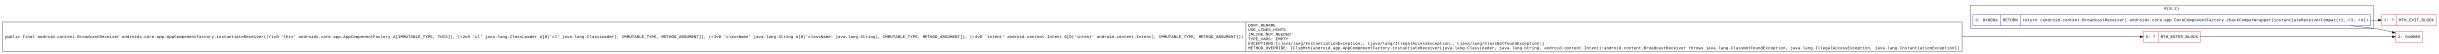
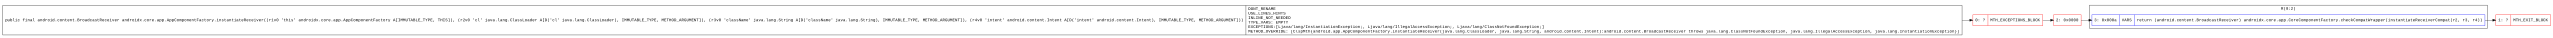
node "3: 0x000a": text "RETURN" -> "VARS"
edge "3: 0x000a" -> "2: 0x0000": reversed
node "0: ?": text "MTH_ENTER_BLOCK" -> "MTH_EXCEPTIONS_BLOCK"
